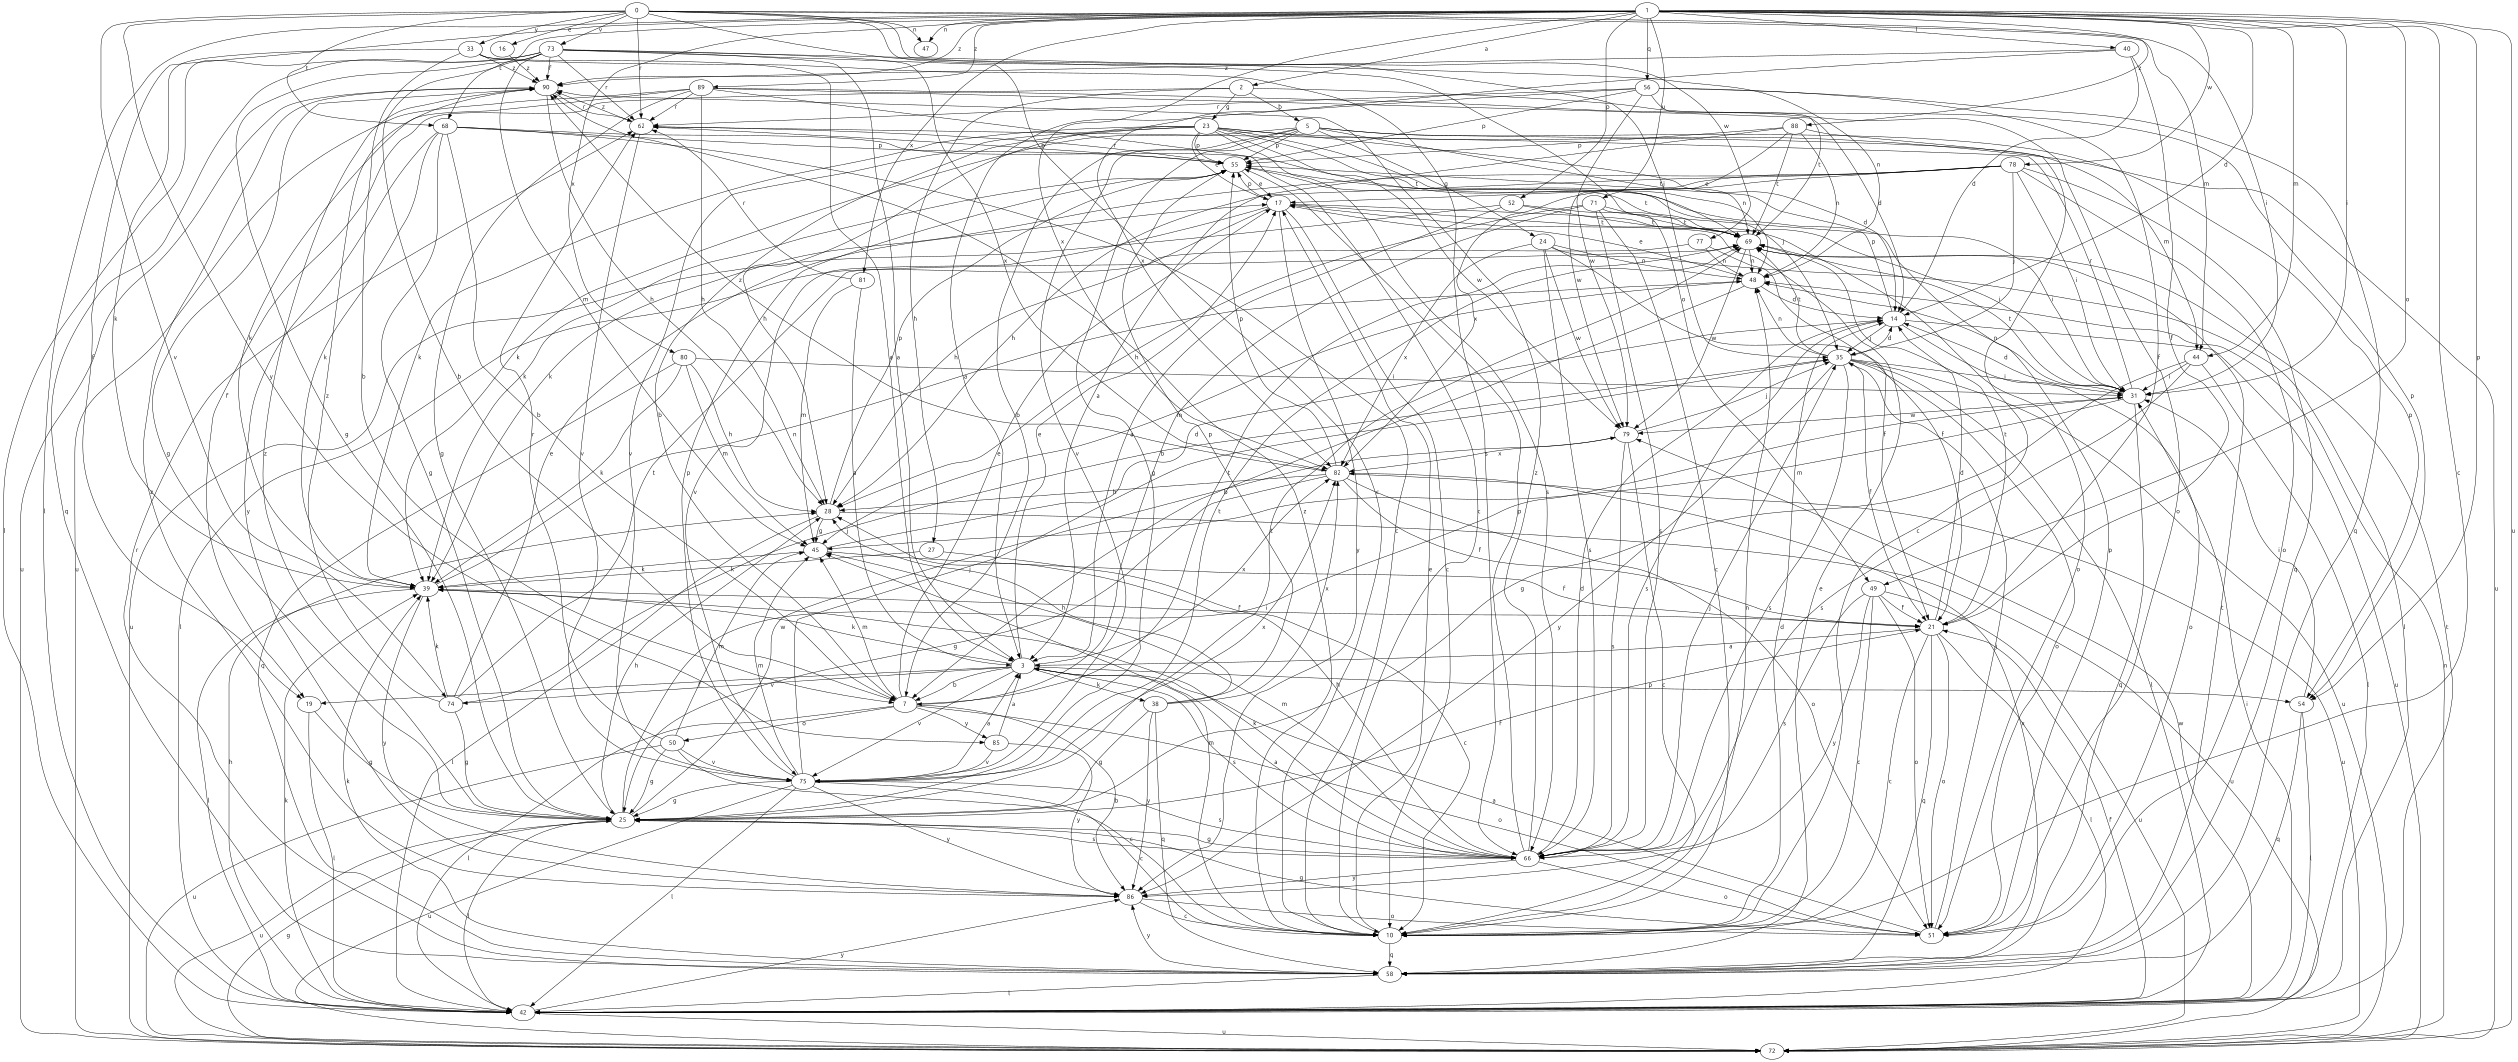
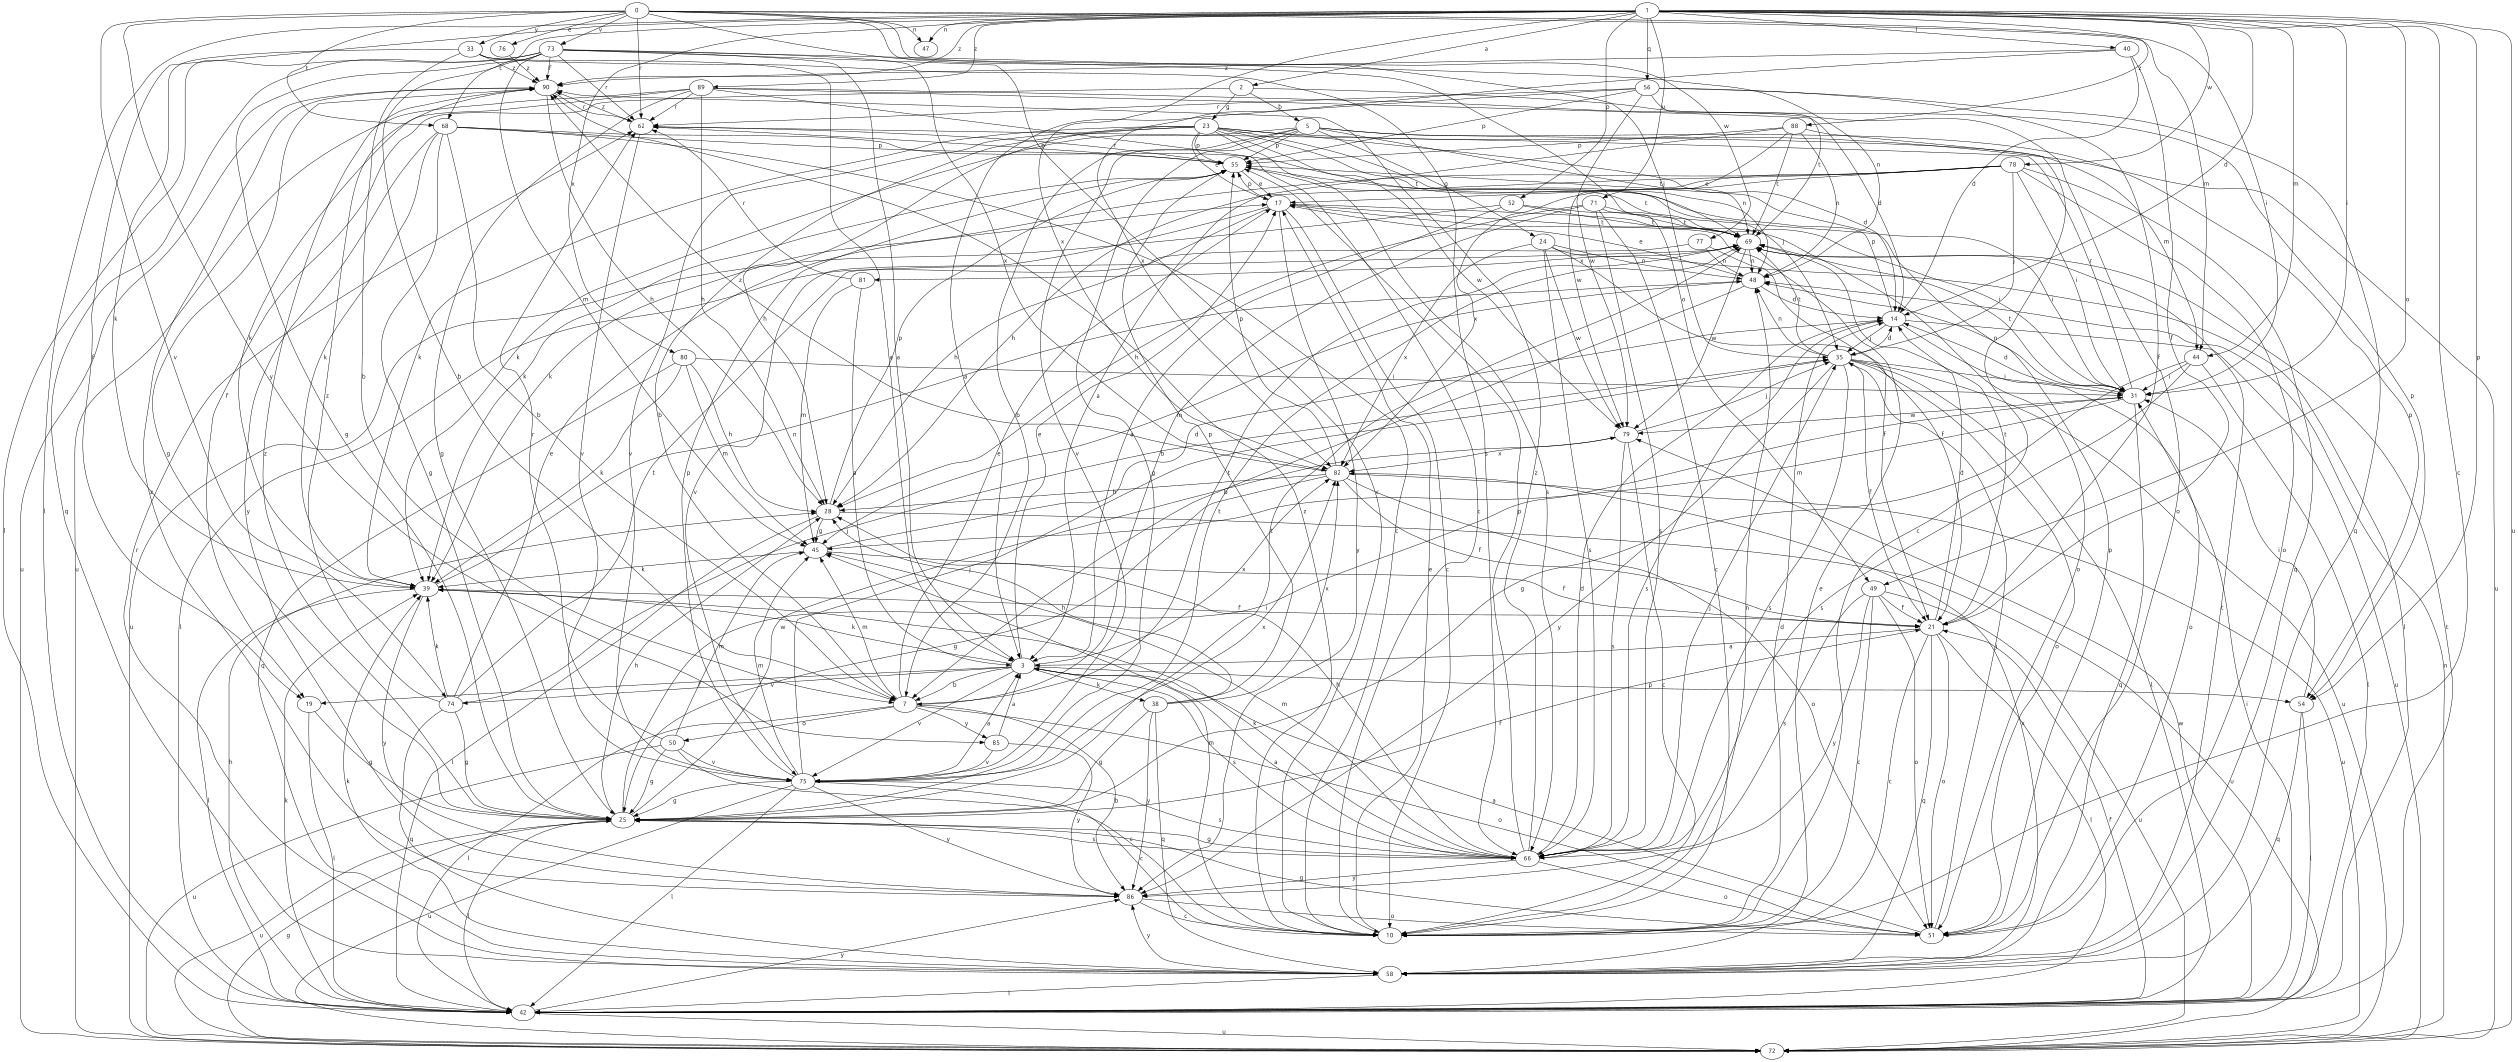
edge "1" -> "81": now "69" -> "81"
node "16": label "16" -> "76"
node "27": removed
edge "10" -> "58": now "74" -> "58"
